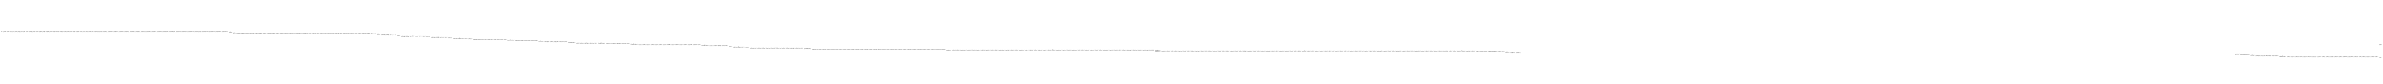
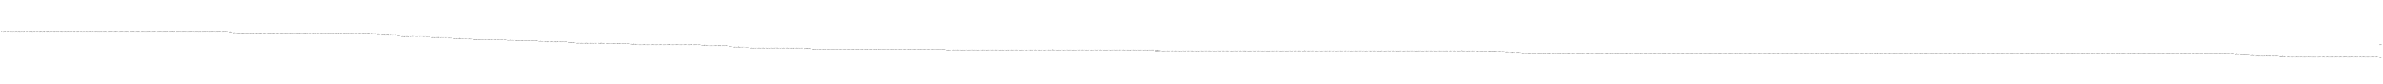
node "4216: read-variable['$',v166,-]": added
